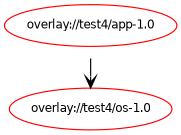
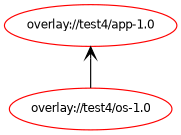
edge "overlay://test4/app-1.0" -> "overlay://test4/os-1.0": reversed
